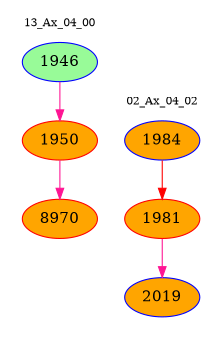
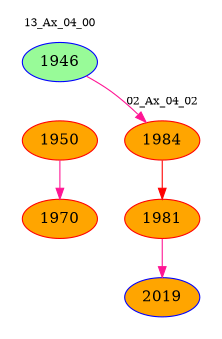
edge "1946" -> "1950": now "1946" -> "1984"
node "1984": color blue -> red
node "8970": label "8970" -> "1970"
